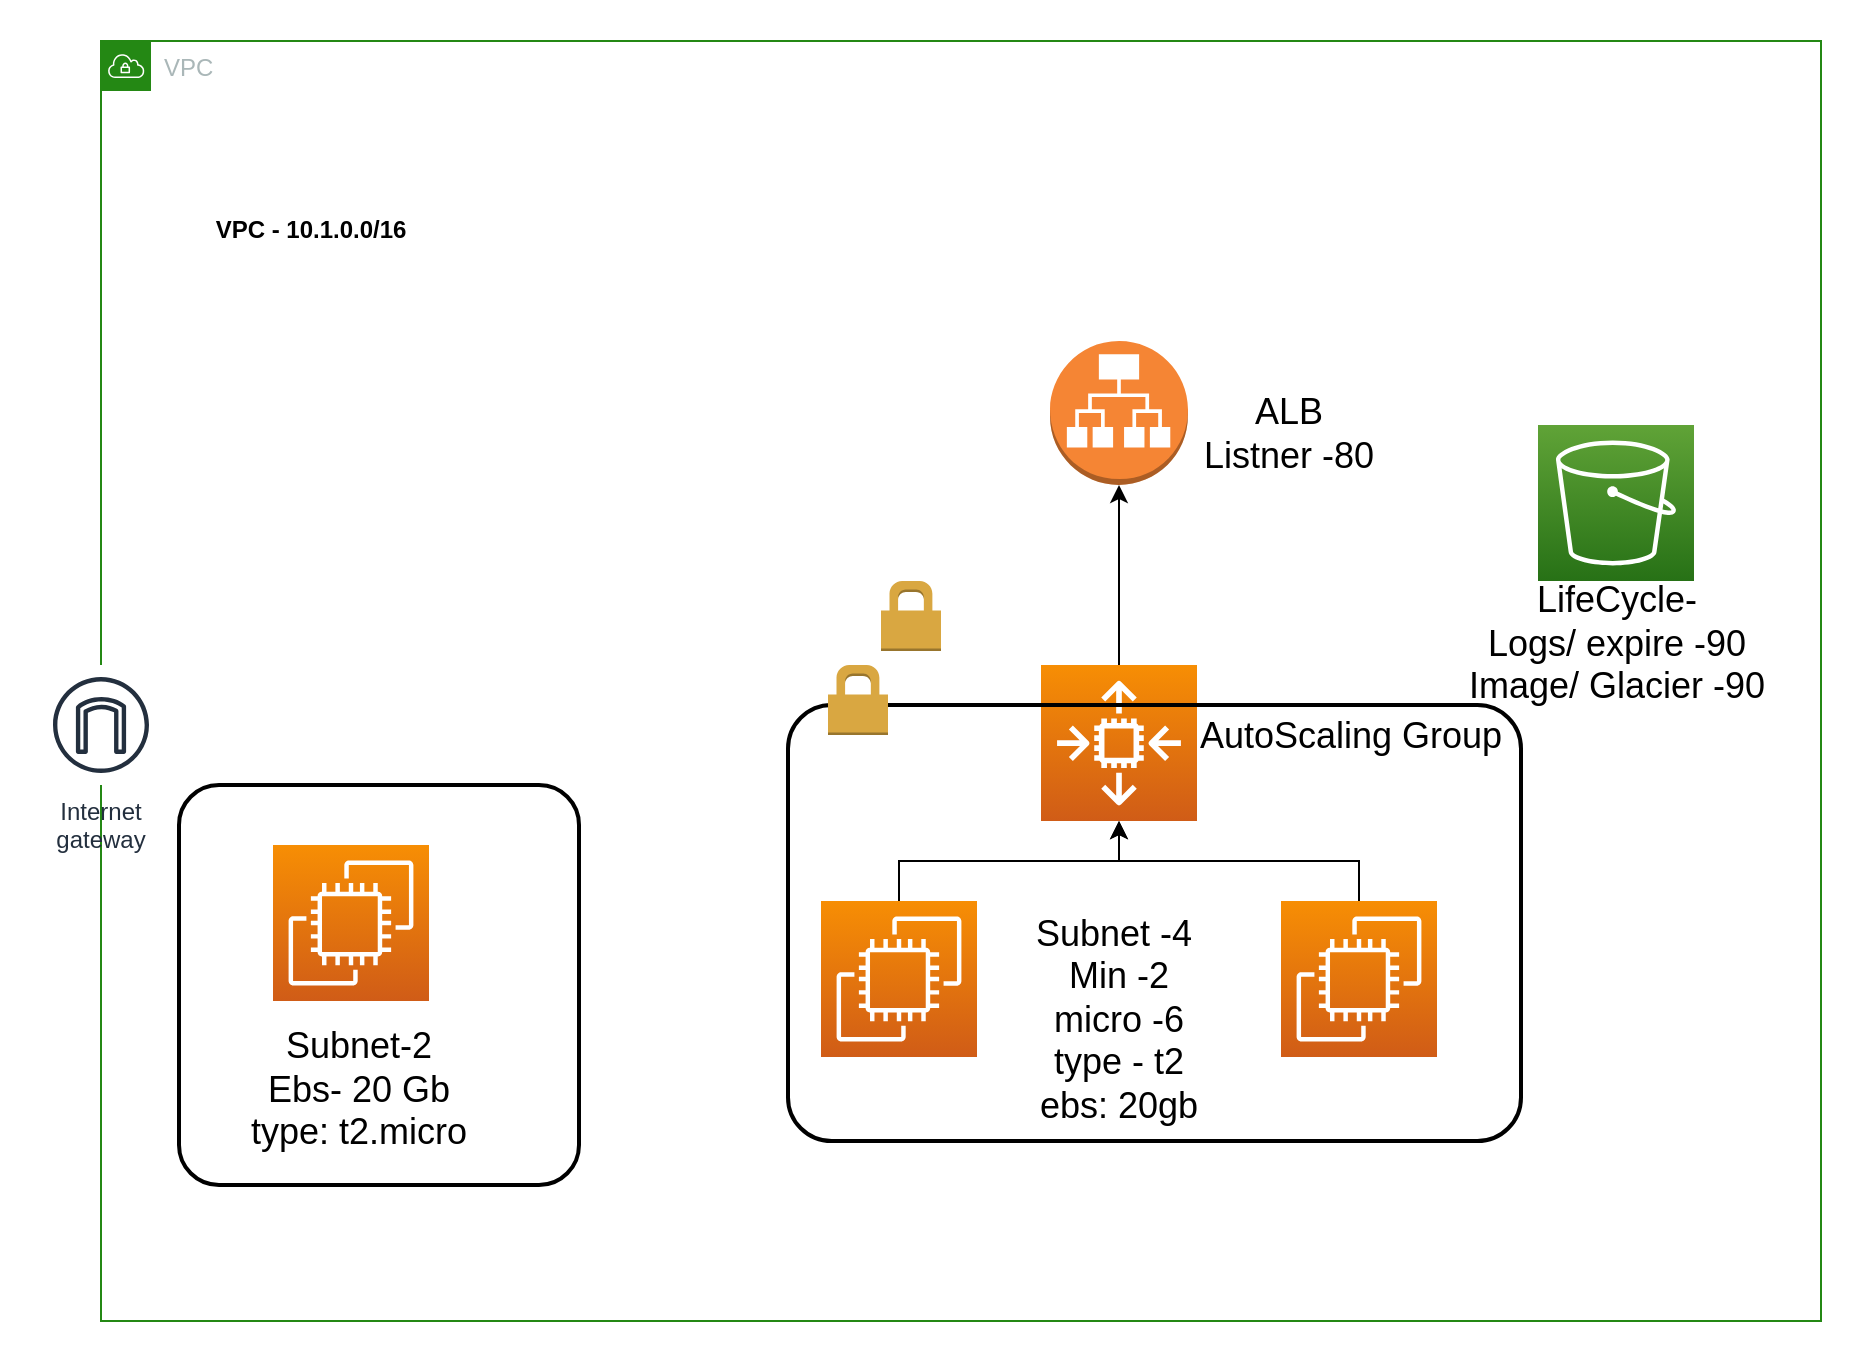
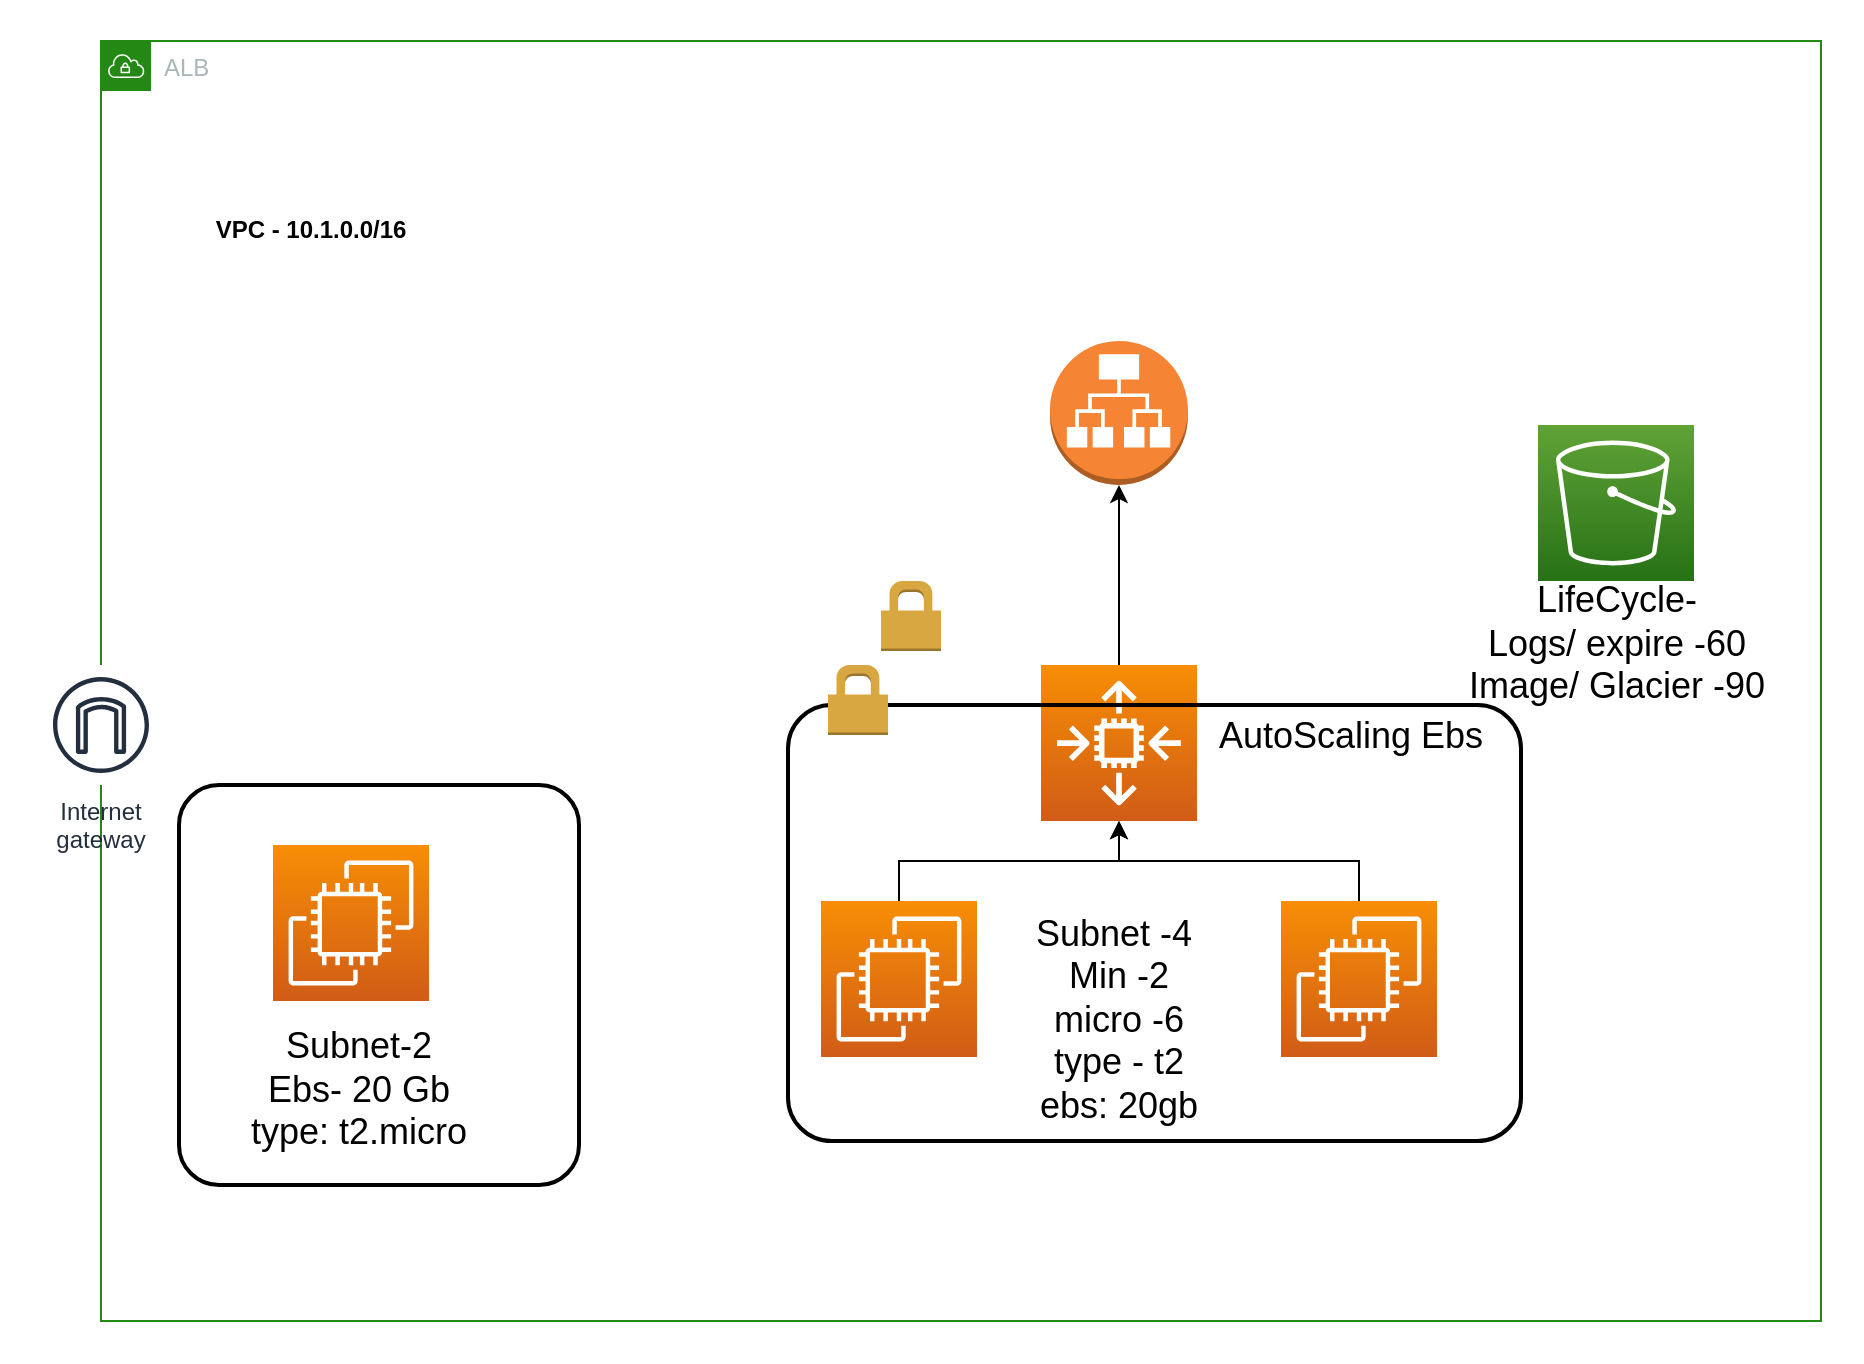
node "VPC": label "VPC" -> "ALB"
node "ALB Listner -80": removed
node "LifeCycle- Logs/ expire -90 Image/ Glacier -90": label "LifeCycle- Logs/ expire -90 Image/ Glacier -90" -> "LifeCycle- Logs/ expire -60 Image/ Glacier -90"
node "AutoScaling Group": label "AutoScaling Group" -> "AutoScaling Ebs"
